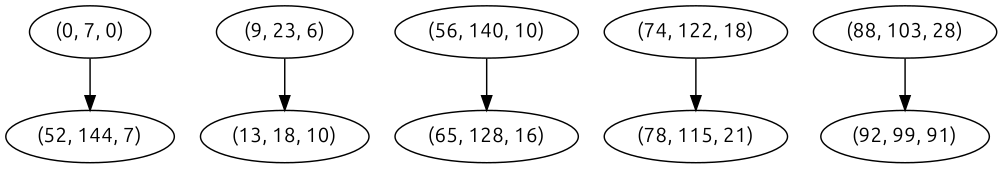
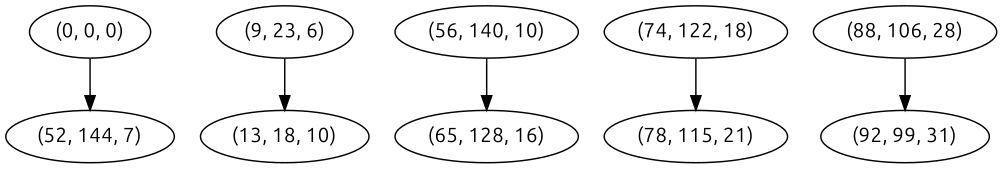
node "(0, 7, 0)": label "(0, 7, 0)" -> "(0, 0, 0)"
node "(88, 103, 28)": label "(88, 103, 28)" -> "(88, 106, 28)"
node "(92, 99, 91)": label "(92, 99, 91)" -> "(92, 99, 31)"
